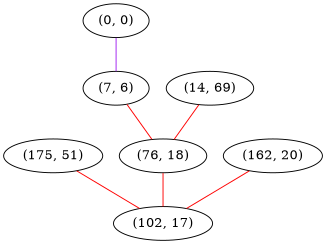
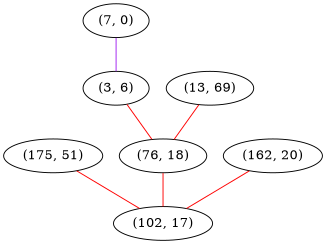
node "(0, 0)": label "(0, 0)" -> "(7, 0)"
node "(7, 6)": label "(7, 6)" -> "(3, 6)"
node "(14, 69)": label "(14, 69)" -> "(13, 69)"
